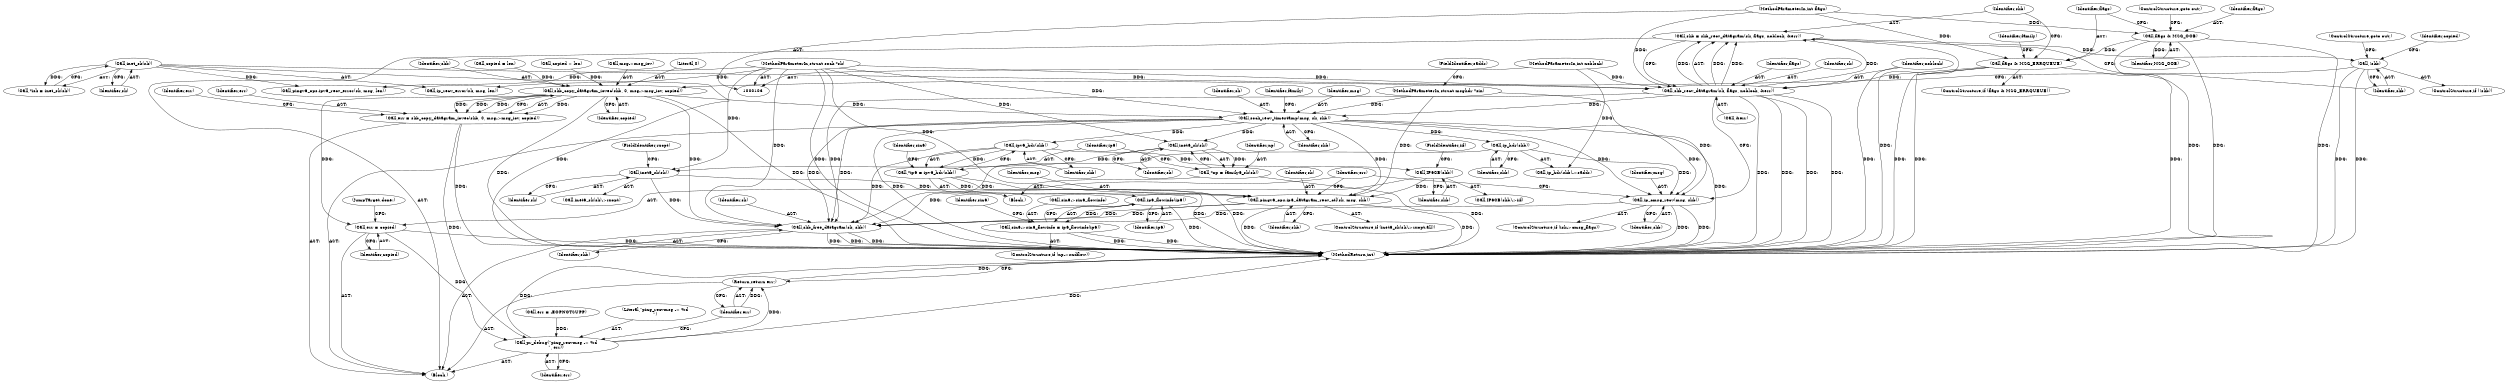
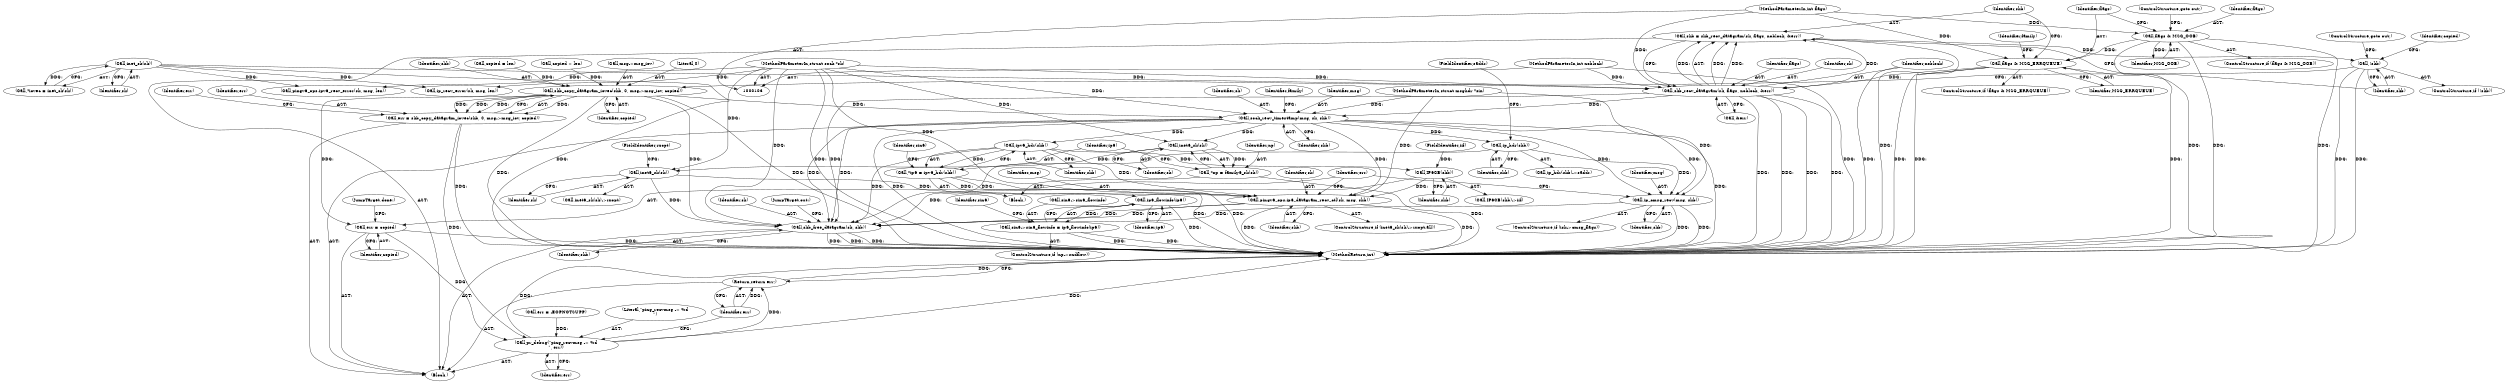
node "(ControlStructure,if (flags & MSG_OOB))": added
edge "(FieldIdentifier,saddr)" -> "(MethodParameterIn,struct msghdr *sin)": now "(FieldIdentifier,saddr)" -> "(Call,ip_hdr(skb))"
edge "(Call,inet_sk(sk))" -> "(Call,ip_recv_error(sk, msg, len))": label "AST: " -> "DDG: "
node "(Call,*isk = inet_sk(sk))": label "(Call,*isk = inet_sk(sk))" -> "(Call,*iovec = inet_sk(sk))"
node "(Identifier,MSG_ERRQUEUE)": added
edge "(MethodParameterIn,int noblock)" -> "(Call,ip_hdr(skb)->saddr)": now "(MethodParameterIn,int noblock)" -> "(MethodReturn,int)"
edge "(Call,skb_recv_datagram(sk, flags, noblock, &err))" -> "(Call,ip_cmsg_recv(msg, skb))": now "(Call,skb_recv_datagram(sk, flags, noblock, &err))" -> "(Call,&err)"
edge "(FieldIdentifier,iif)" -> "(Call,IP6CB(skb))": label "CFG: " -> "DDG: "
edge "(Call,ipv6_hdr(skb))" -> "(Call,pingv6_ops.ip6_datagram_recv_ctl(sk, msg, skb))": added, label "DDG:"
node "(JumpTarget,out:)": added
